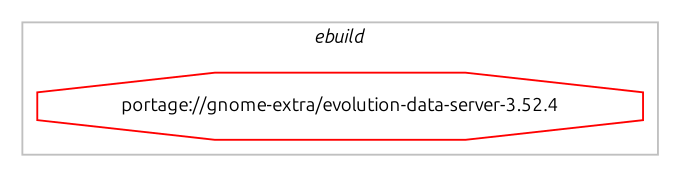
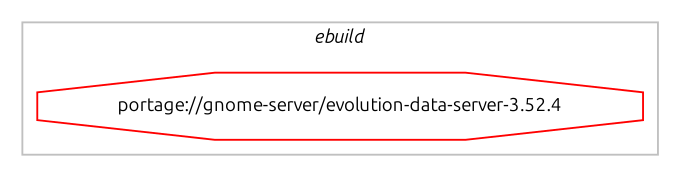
node "portage://gnome-extra/evolution-data-server-3.52.4": label "portage://gnome-extra/evolution-data-server-3.52.4" -> "portage://gnome-server/evolution-data-server-3.52.4"
